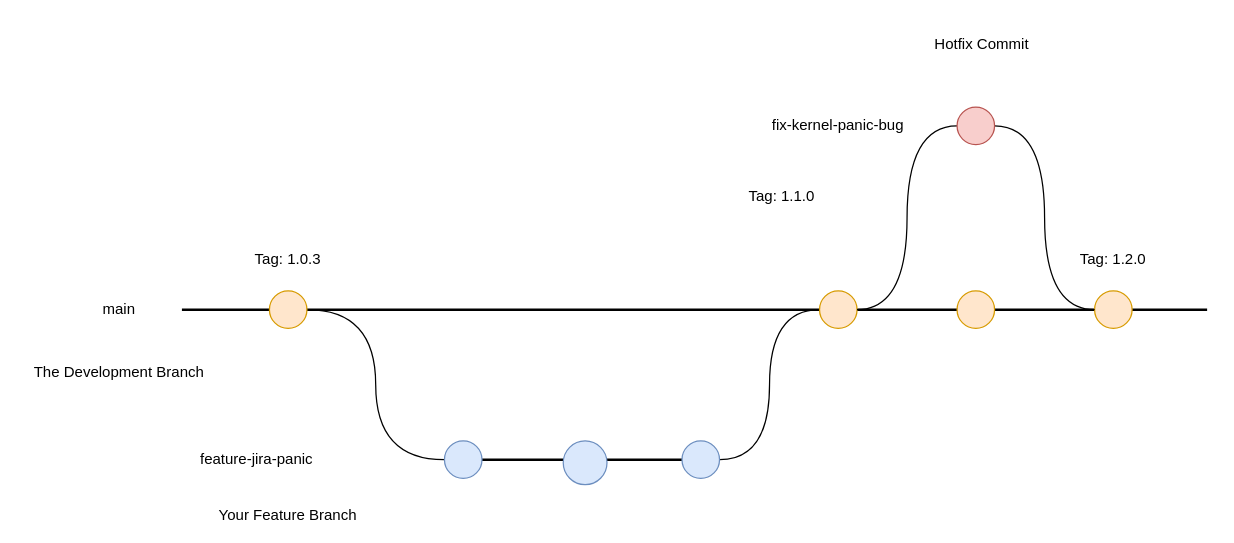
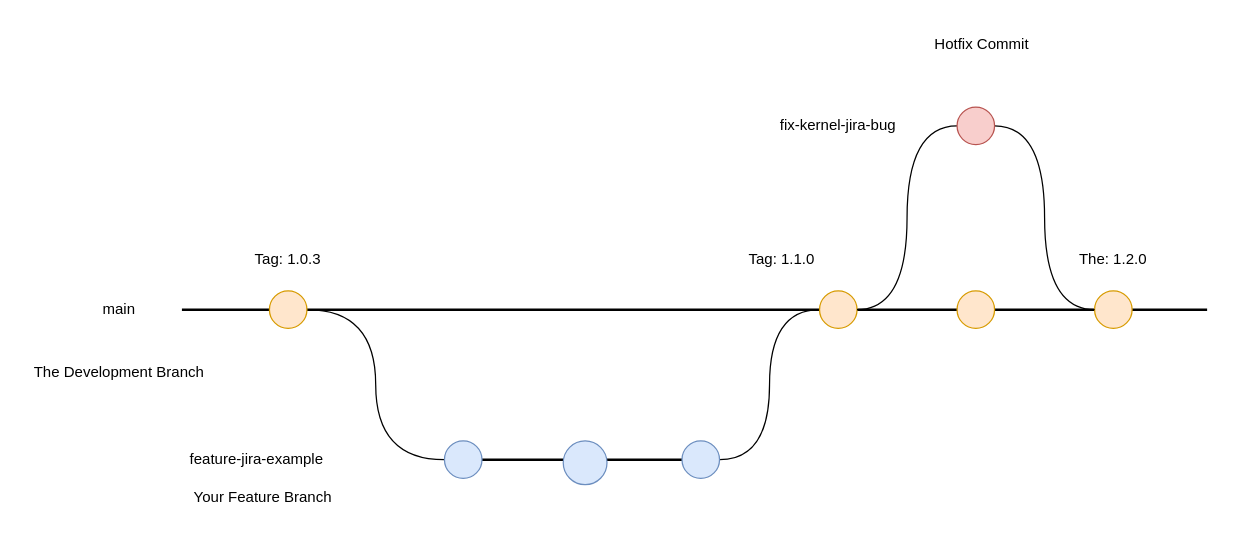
node "fix-kernel-panic-bug": label "fix-kernel-panic-bug" -> "fix-kernel-jira-bug"
node "Tag: 1.1.0": moved (782, 197) -> (782, 259)
node "Tag: 1.2.0": label "Tag: 1.2.0" -> "The: 1.2.0"
node "feature-jira-panic": label "feature-jira-panic" -> "feature-jira-example"
node "Your Feature Branch": moved (288, 516) -> (263, 497)
